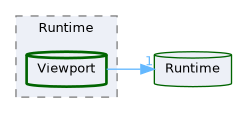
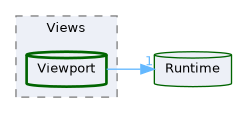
cluster "Runtime": label "Runtime" -> "Views"
